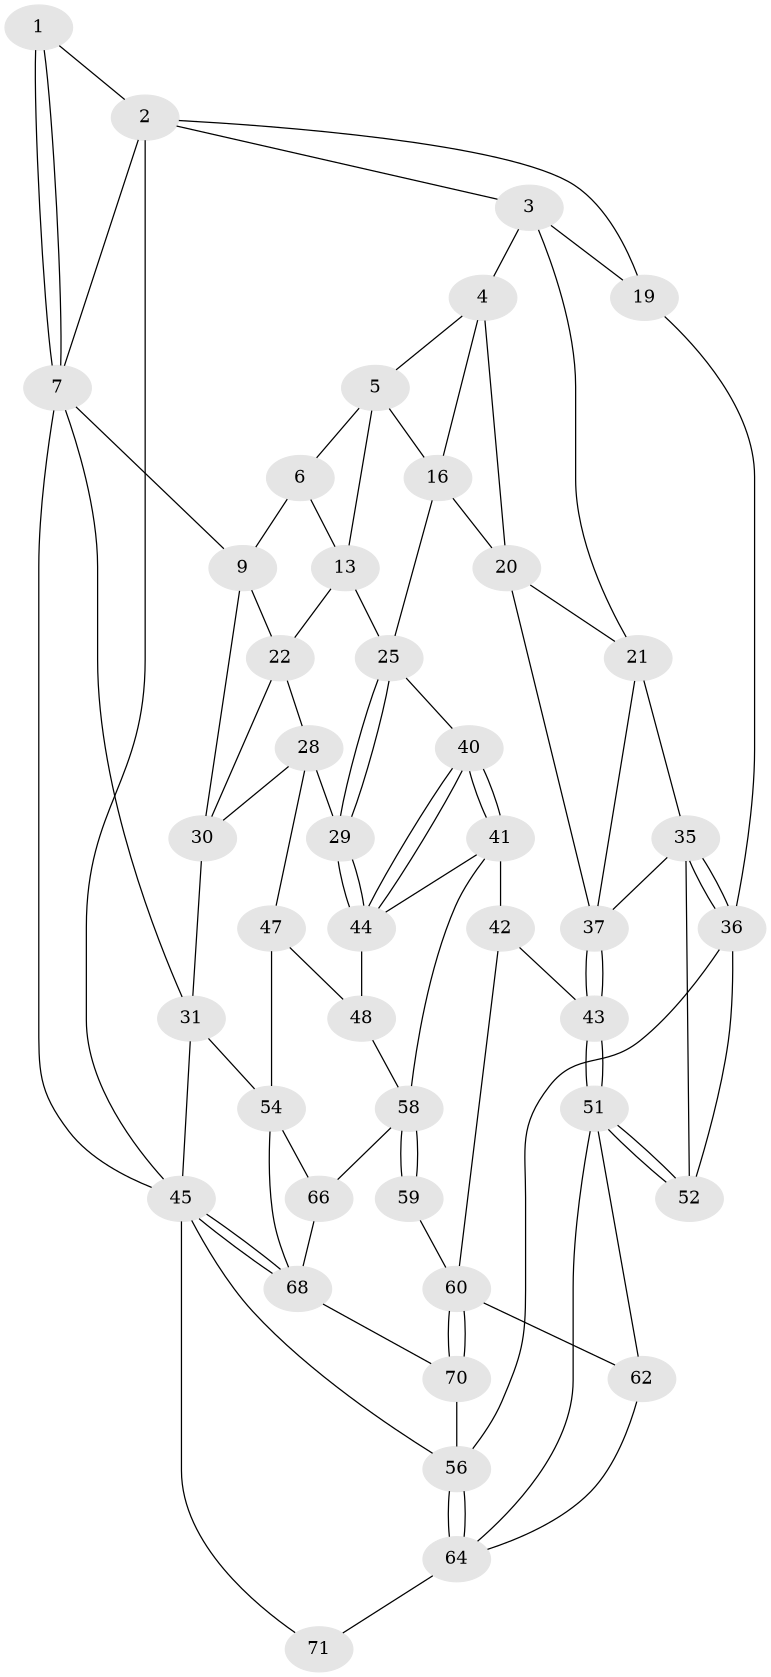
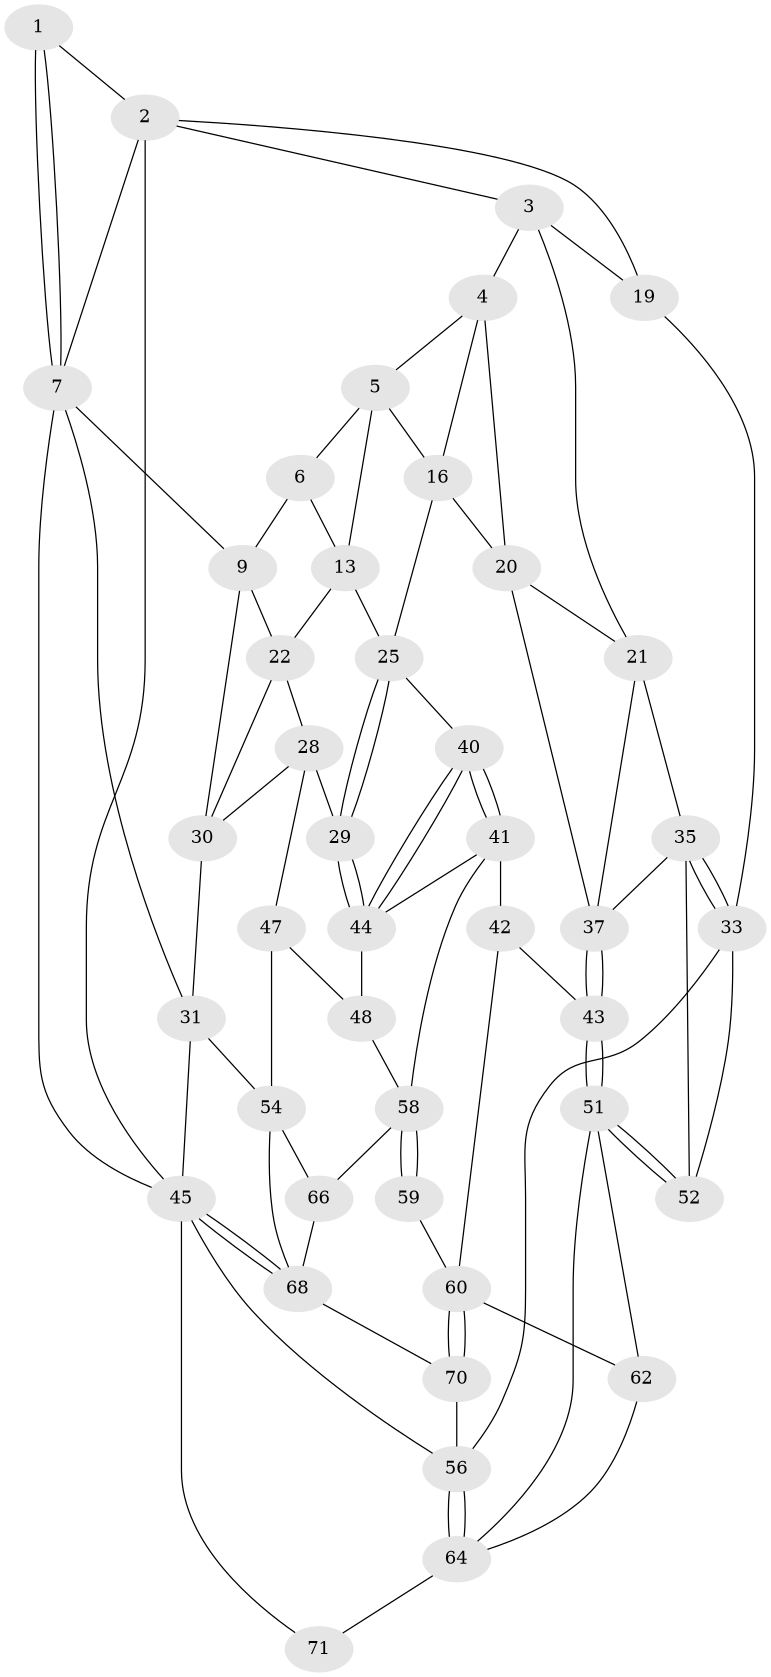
node "36": label "36" -> "33"
